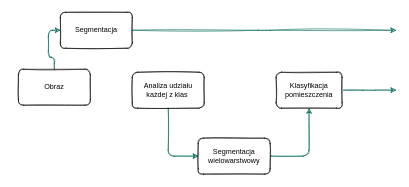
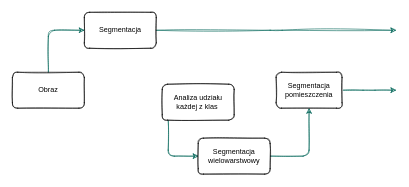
node "Segmentacja": moved (96, 30) -> (120, 30)
node "Obraz": moved (54, 87) -> (48, 90)
node "Analiza udziału każdej z klas": moved (168, 90) -> (198, 102)
node "Klasyfikacja pomieszczenia": label "Klasyfikacja pomieszczenia" -> "Segmentacja pomieszczenia"
